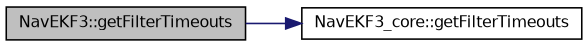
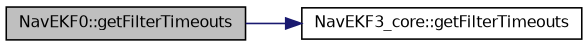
node "NavEKF3::getFilterTimeouts": label "NavEKF3::getFilterTimeouts" -> "NavEKF0::getFilterTimeouts"
